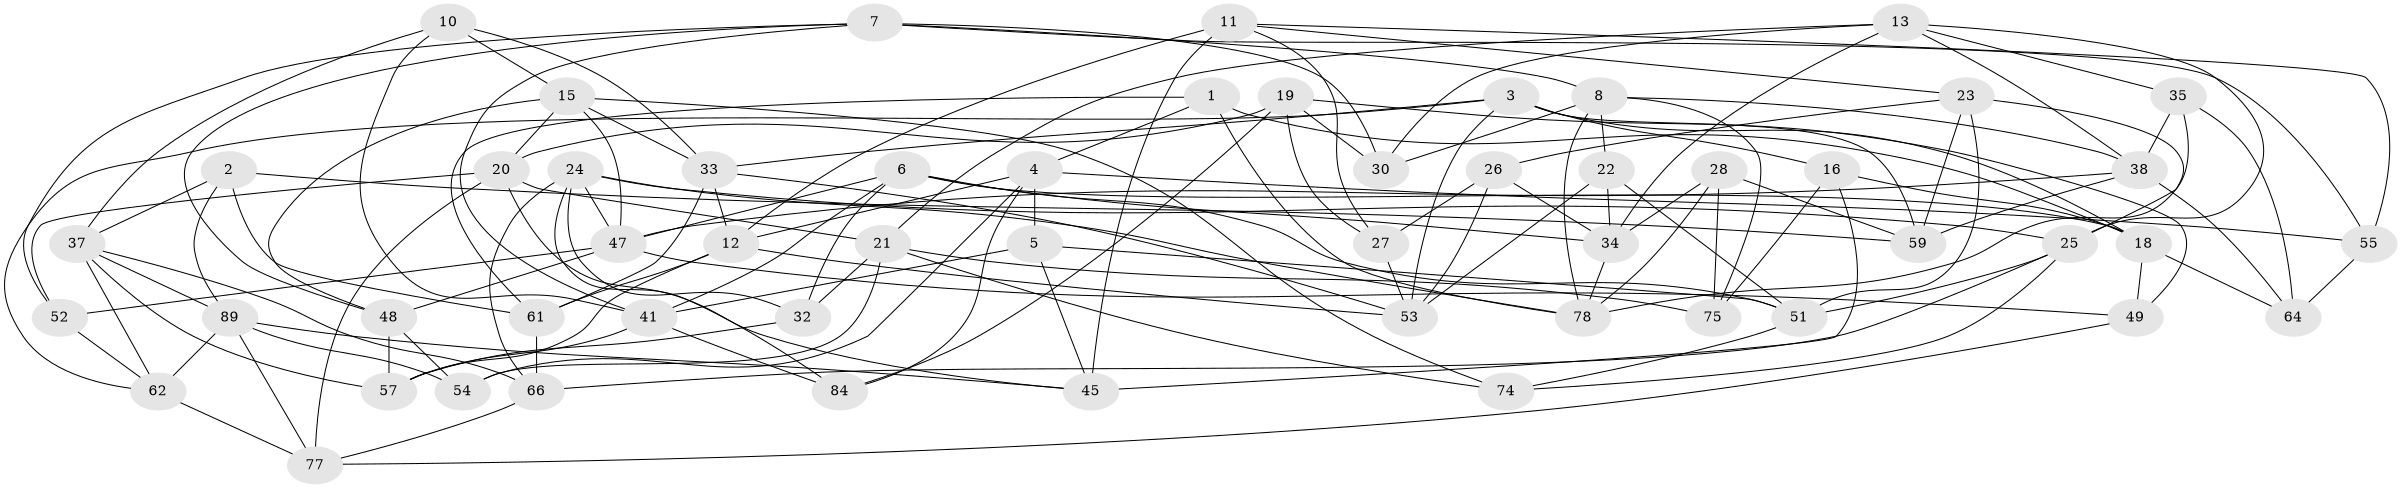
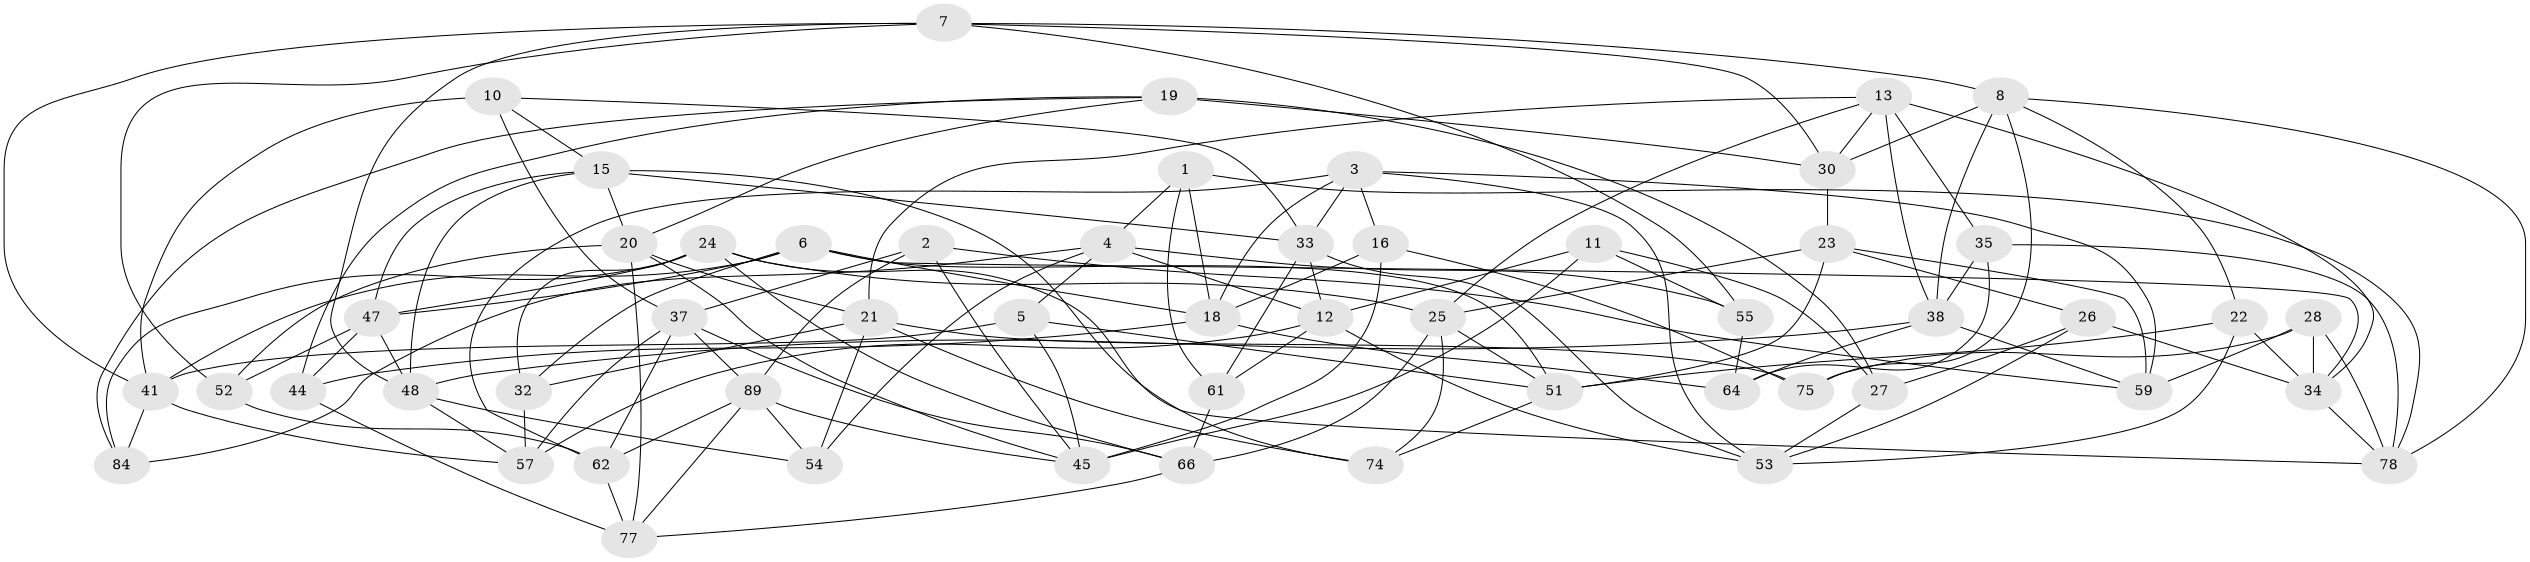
edge "11" -- "23": now "30" -- "23"
edge "38" -- "47": now "38" -- "48"
edge "2" -- "61": now "2" -- "45"
node "49": label "49" -> "44"
